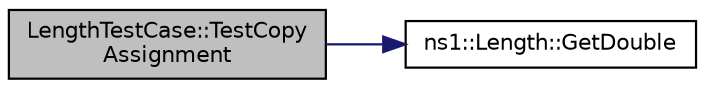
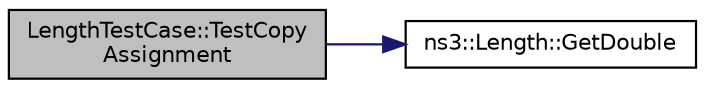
node "ns1::Length::GetDouble": label "ns1::Length::GetDouble" -> "ns3::Length::GetDouble"
